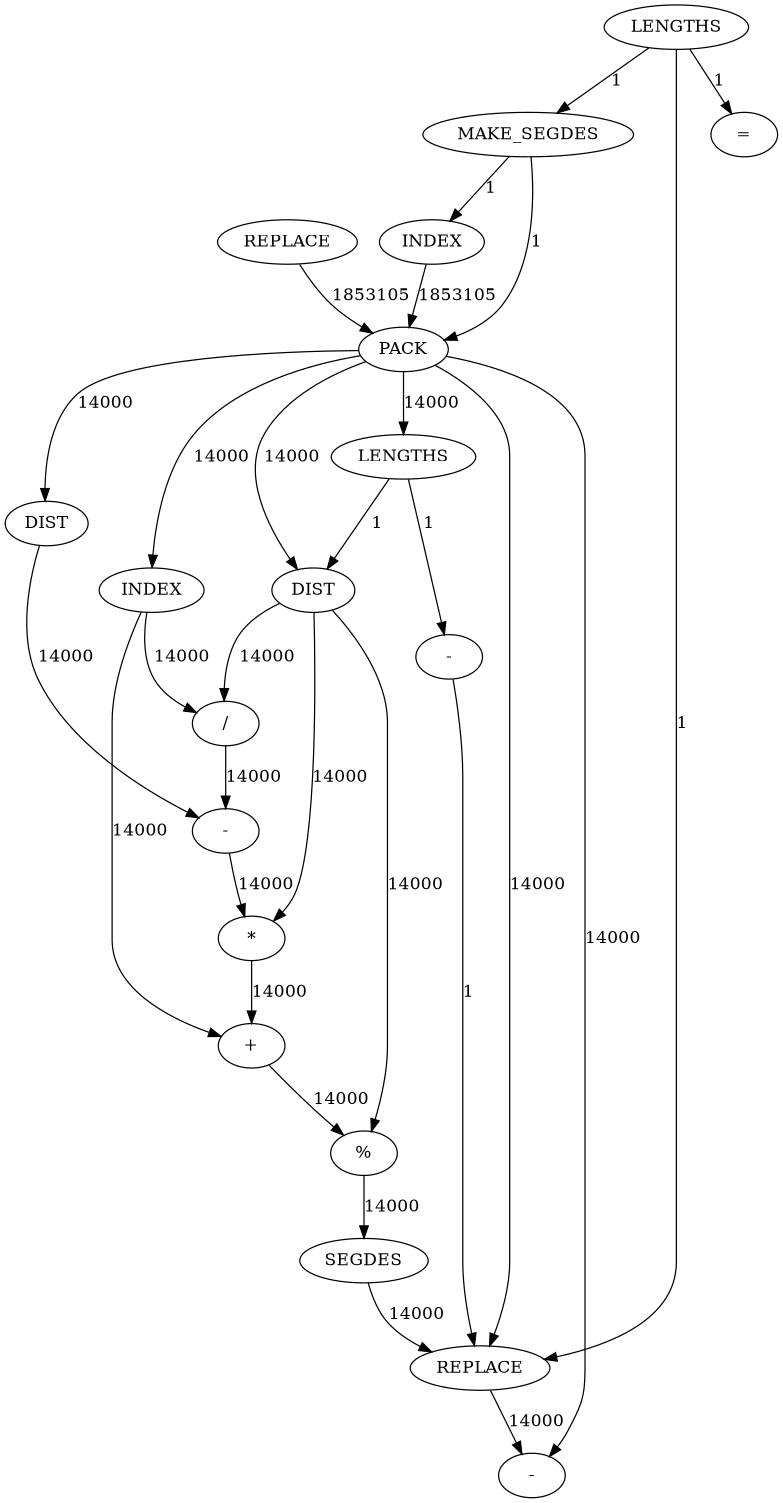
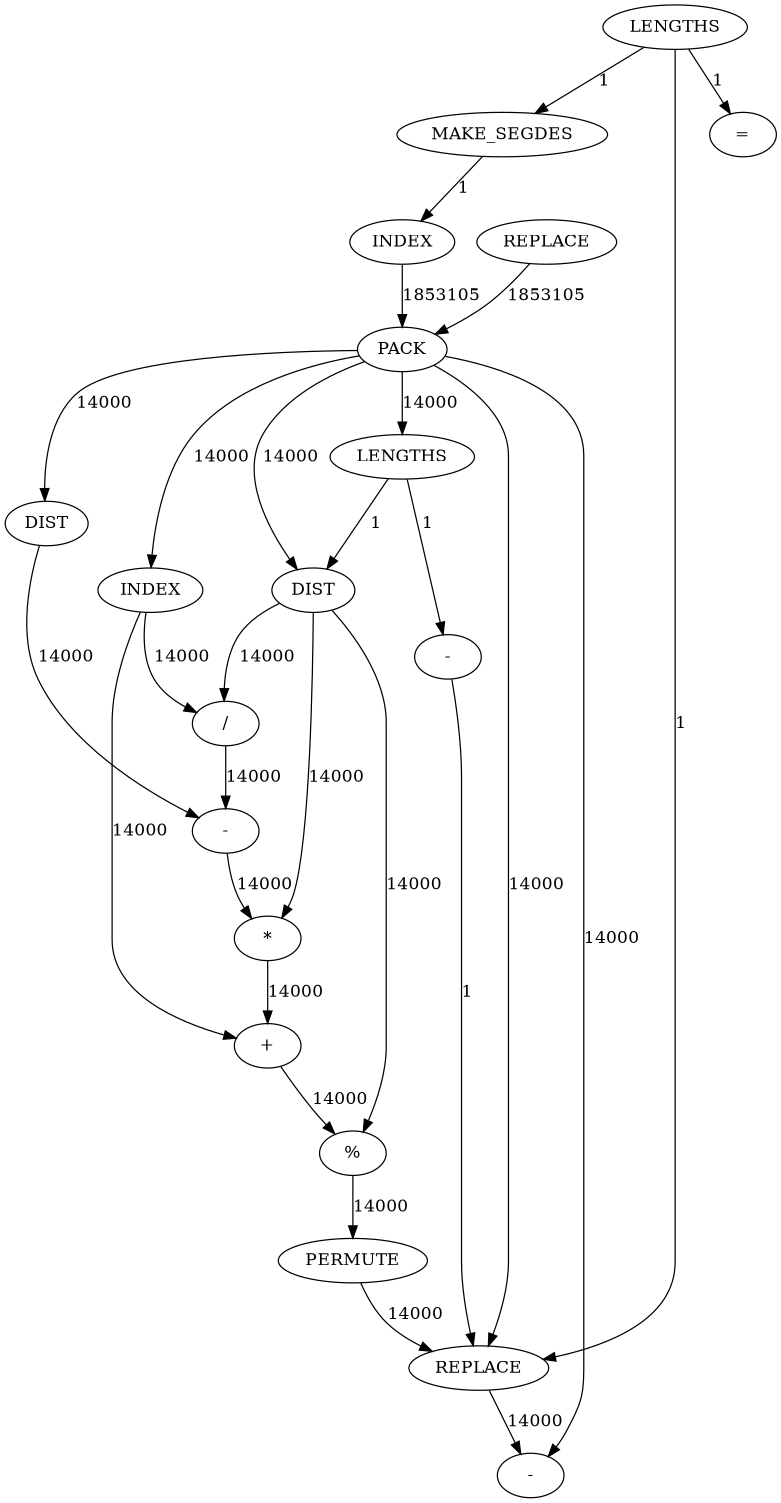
edge "MAKE_SEGDES" -> "PACK": removed, label "1"
node "SEGDES": label "SEGDES" -> "PERMUTE"
